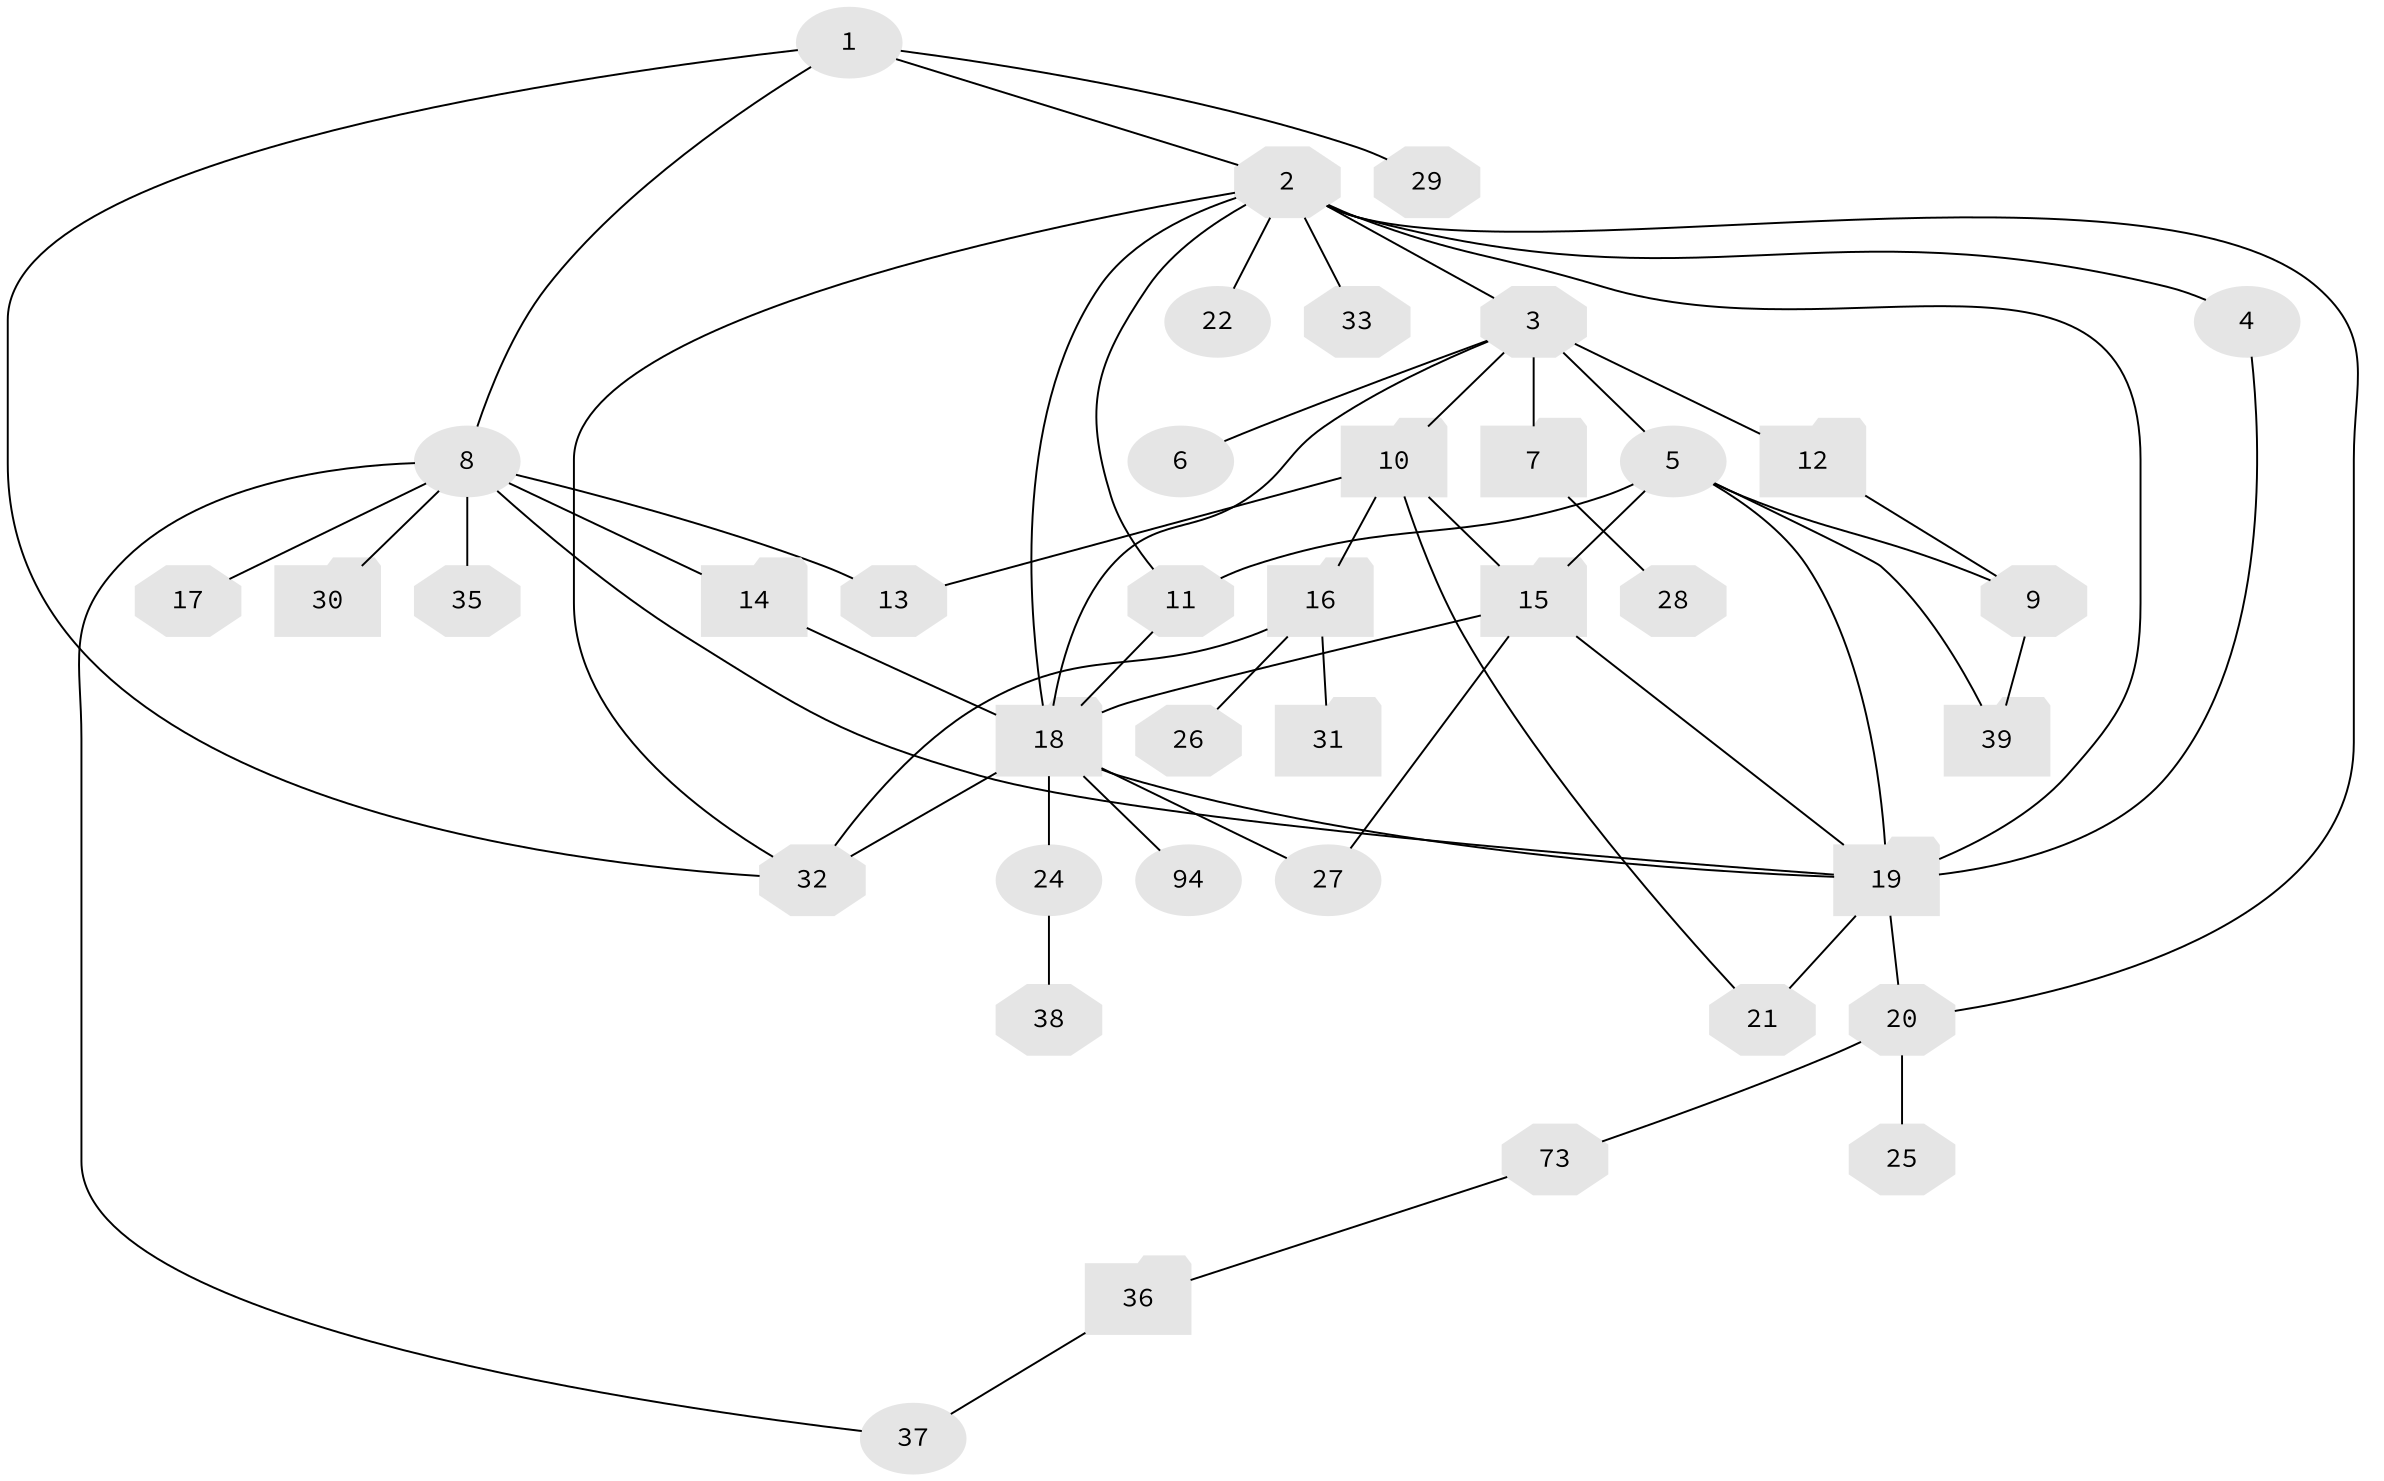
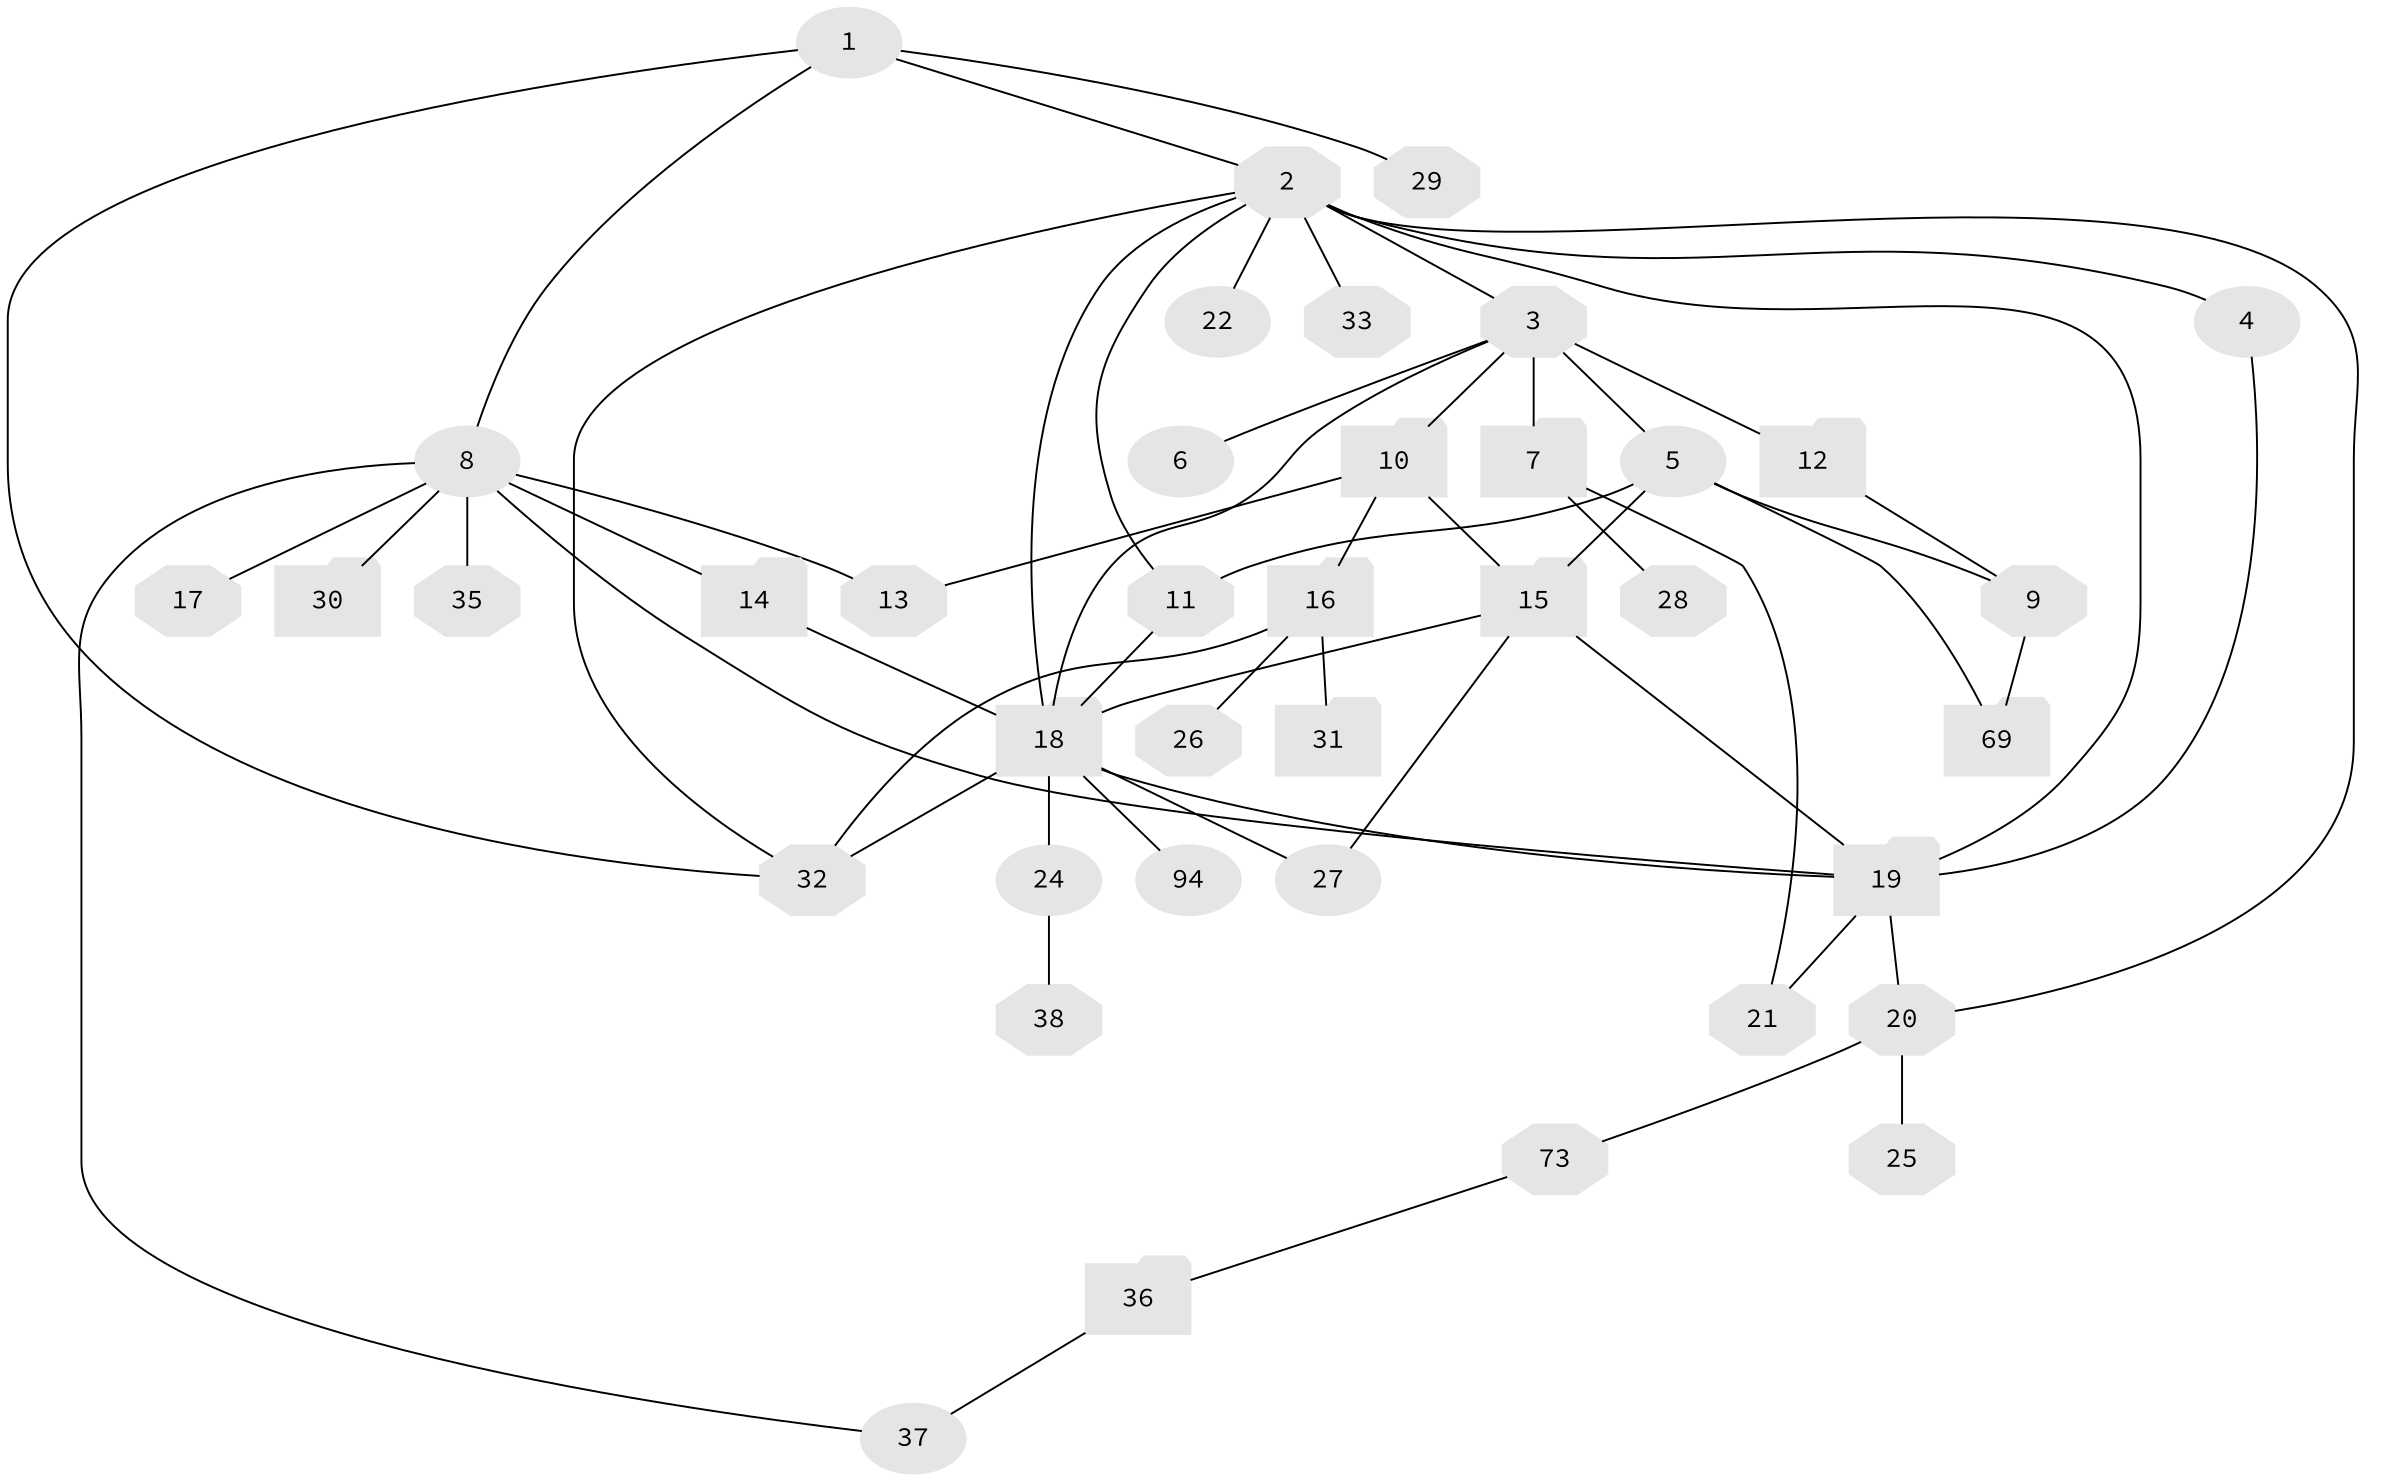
edge "5" -- "19": removed
node "39": label "39" -> "69"
edge "10" -- "21": now "7" -- "21"
